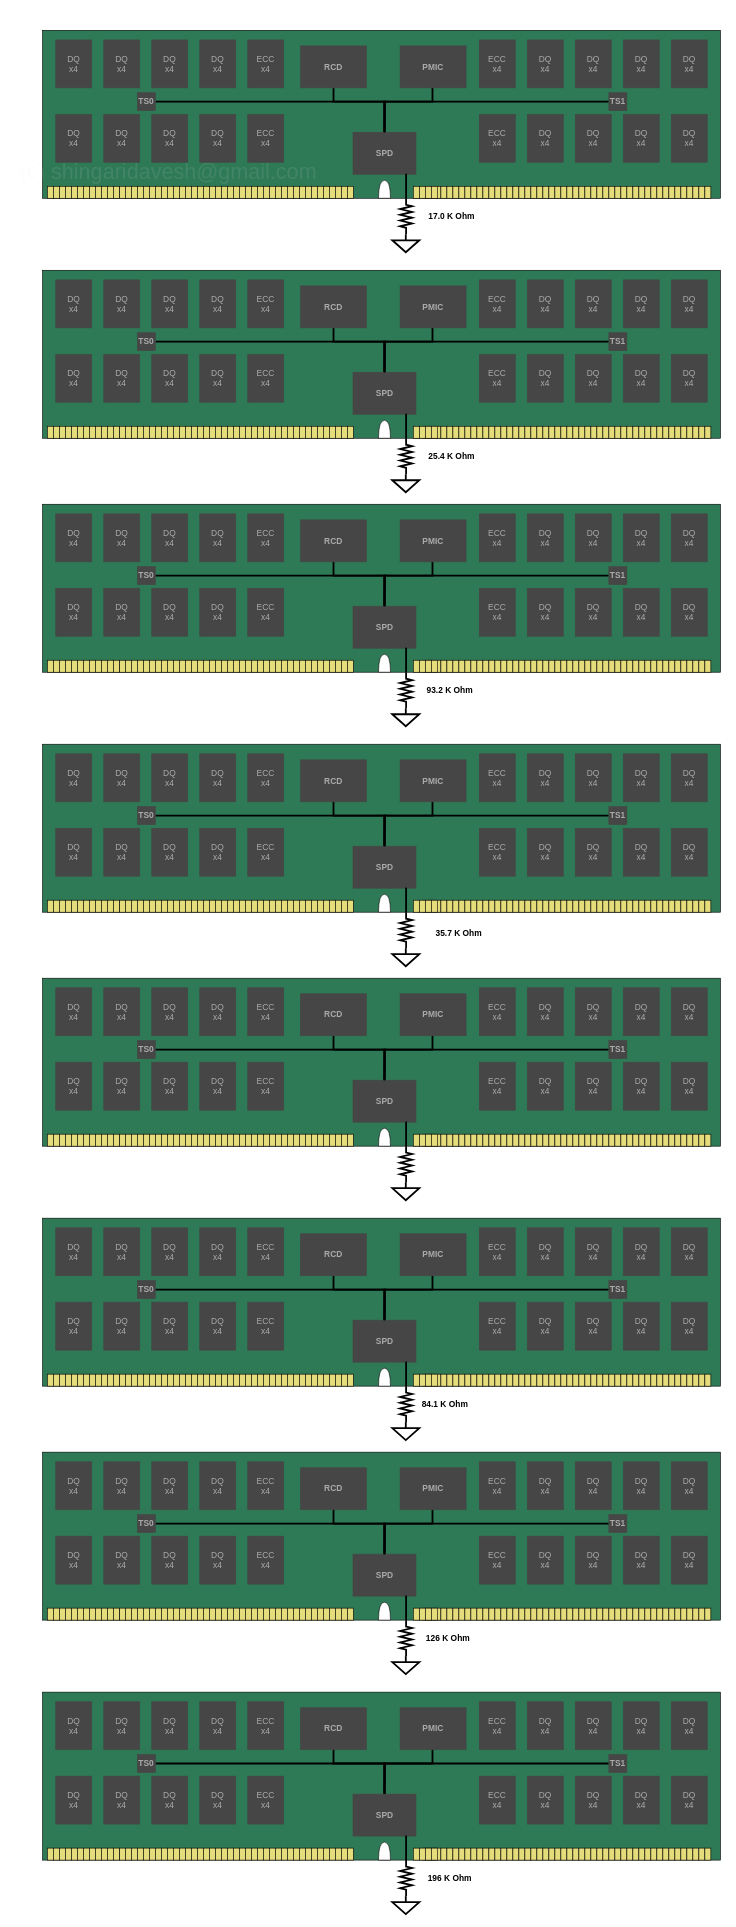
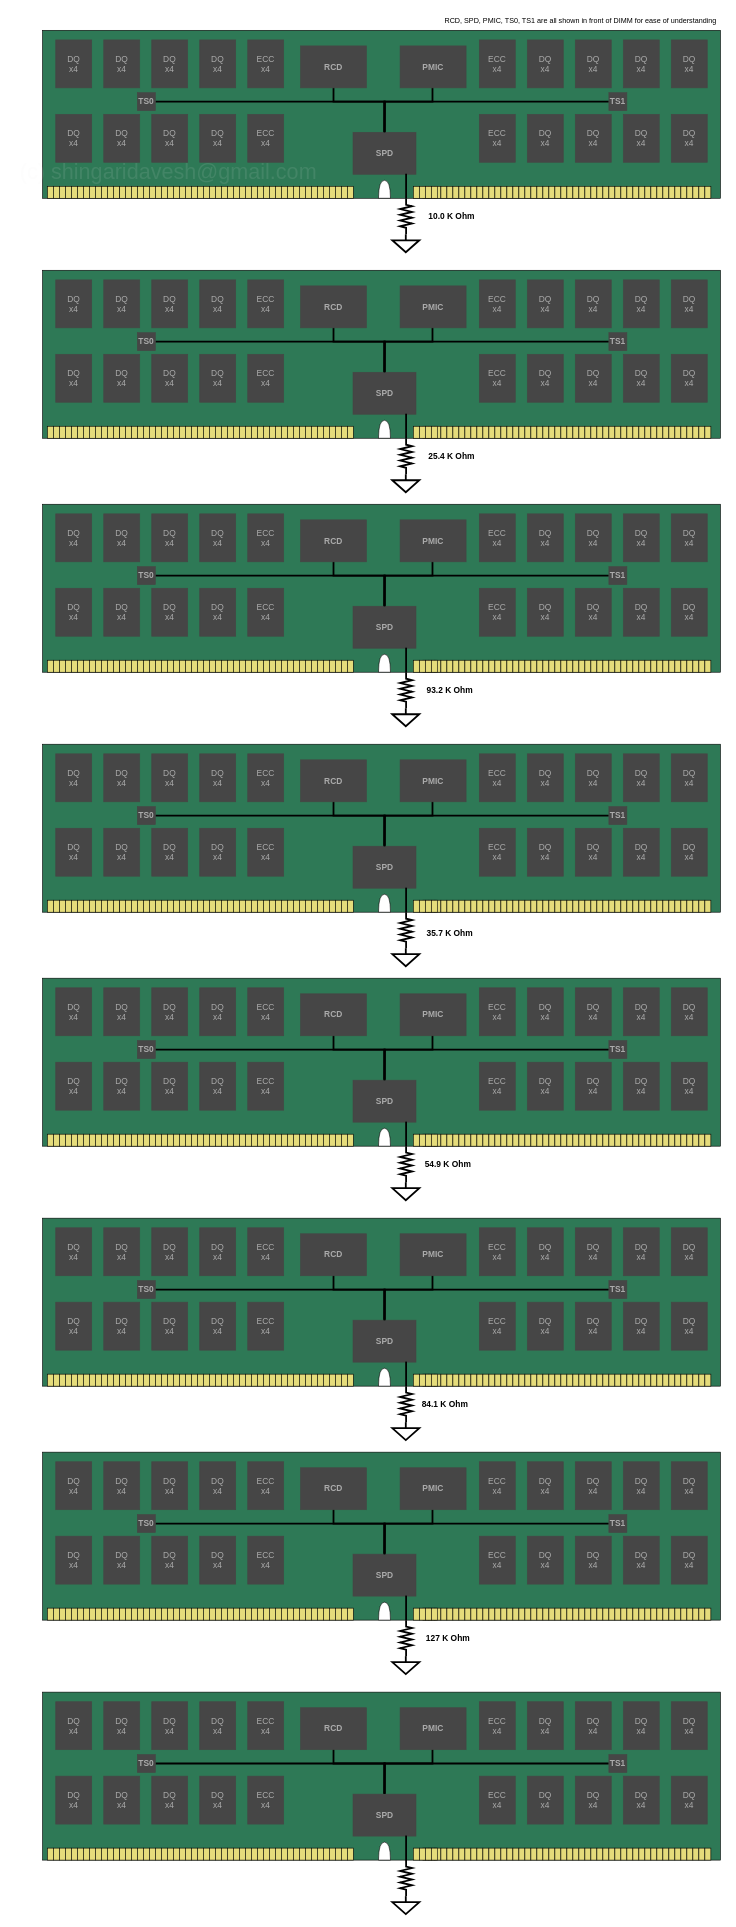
node "RCD, SPD, PMIC, TS0, TS1 are all shown in front of DIMM for ease of understanding": added
node "17.0 K Ohm": label "17.0 K Ohm" -> "10.0 K Ohm"
node "35.7 K Ohm": moved (459, 933) -> (450, 933)
node "54.9 K Ohm": added
node "126 K Ohm": label "126 K Ohm" -> "127 K Ohm"
node "196 K Ohm": removed
